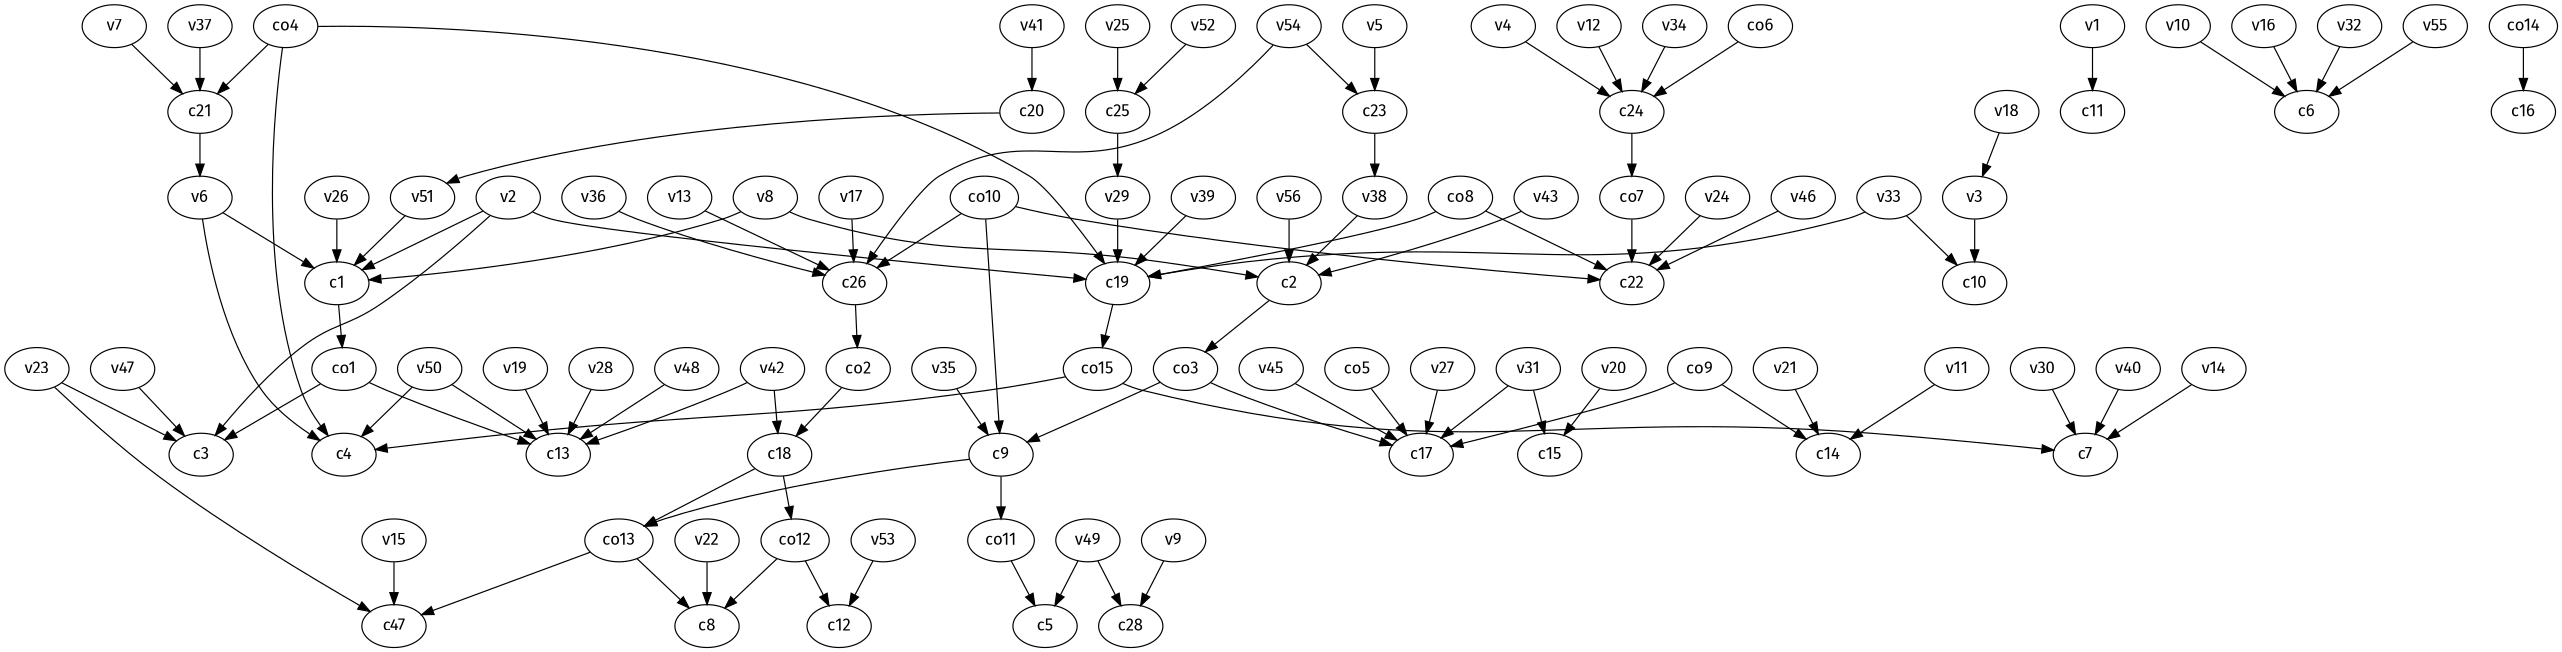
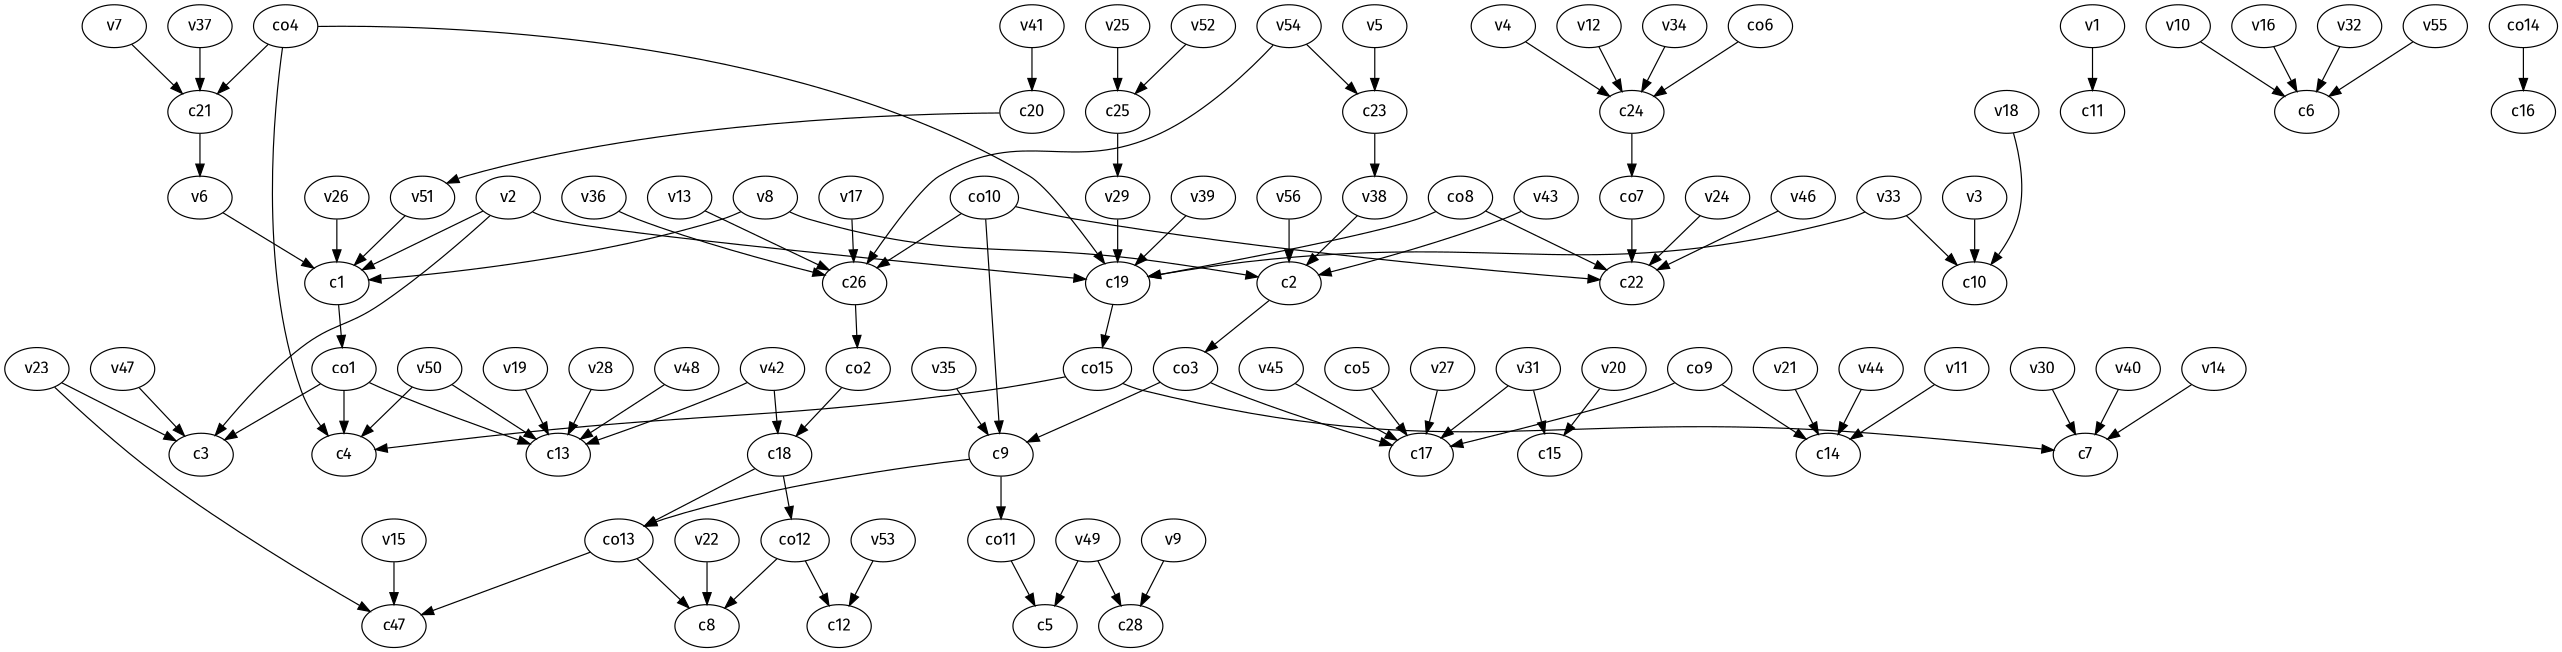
edge "v18" -> "v3": now "v18" -> "c10"
edge "v6" -> "c4": now "co1" -> "c4"
node "v44": added
